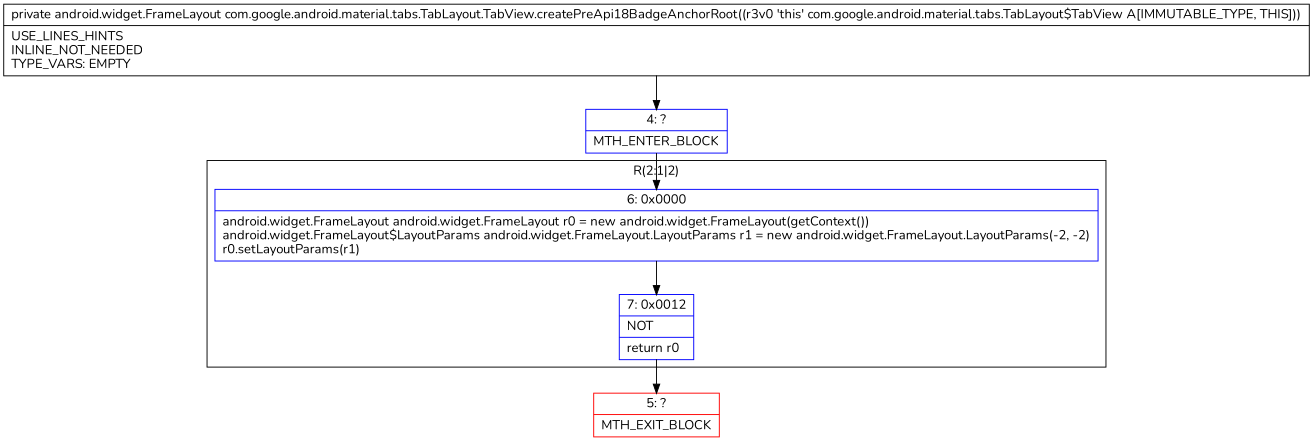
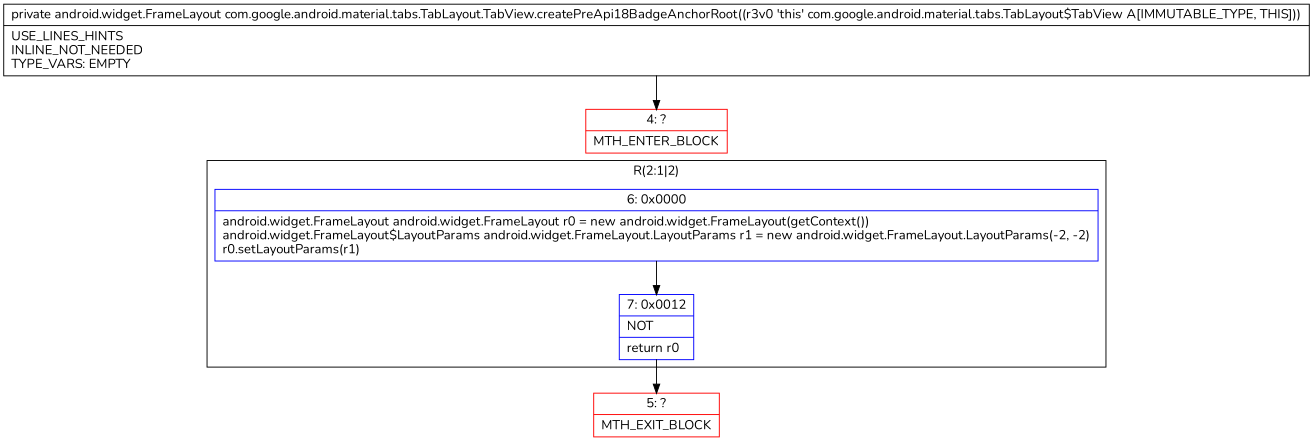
node "4: ?": color blue -> red
edge "4: ?" -> "6: 0x0000": removed
